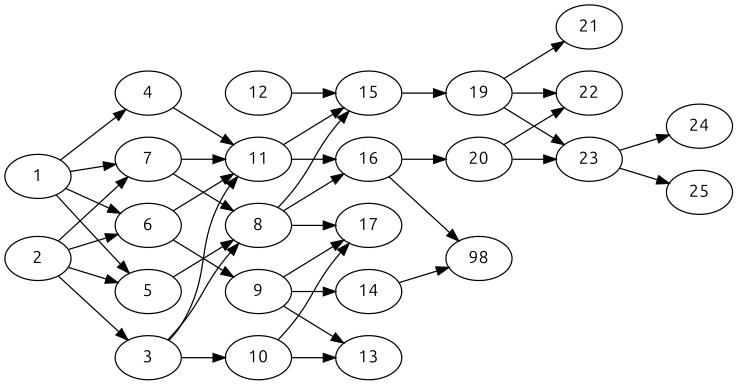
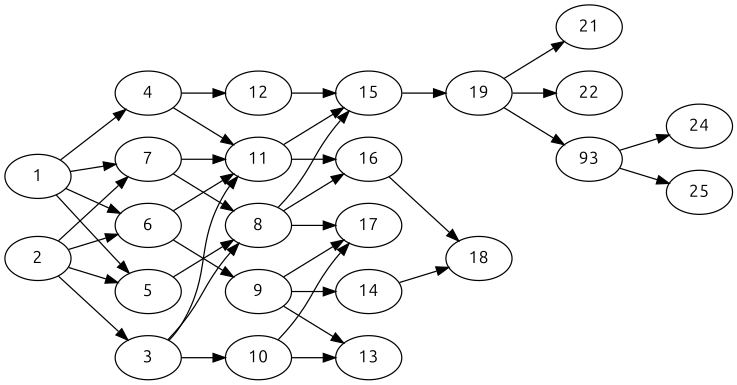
edge "4" -> "12": added
node "20": removed
node "23": label "23" -> "93"
node "98": label "98" -> "18"
